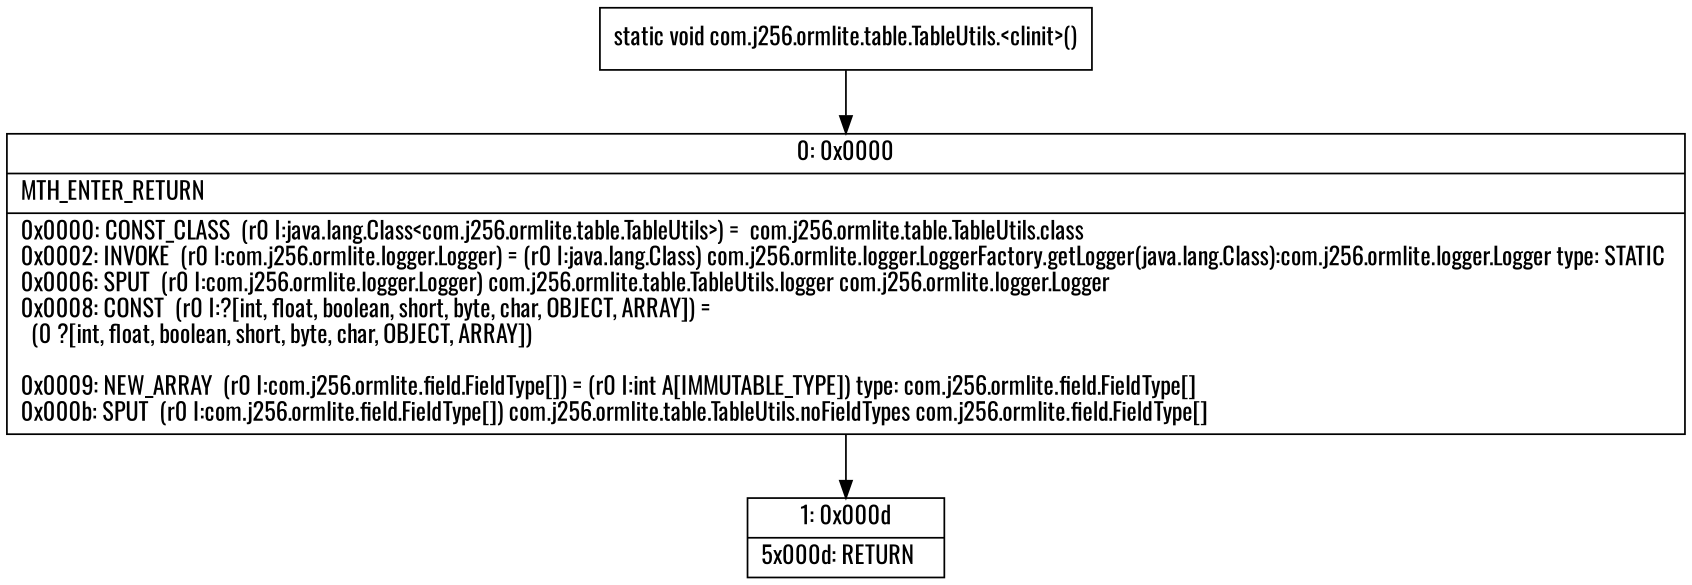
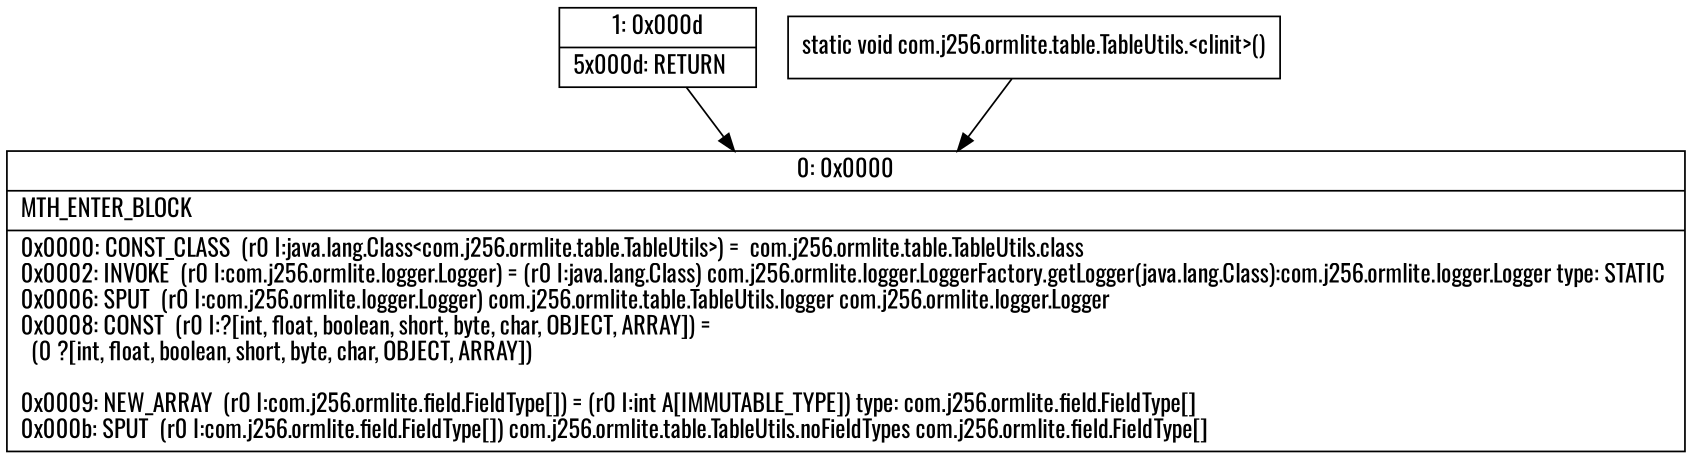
node "0: 0x0000": text "MTH_ENTER_RETURN" -> "MTH_ENTER_BLOCK"
edge "0: 0x0000" -> "1: 0x000d": reversed
